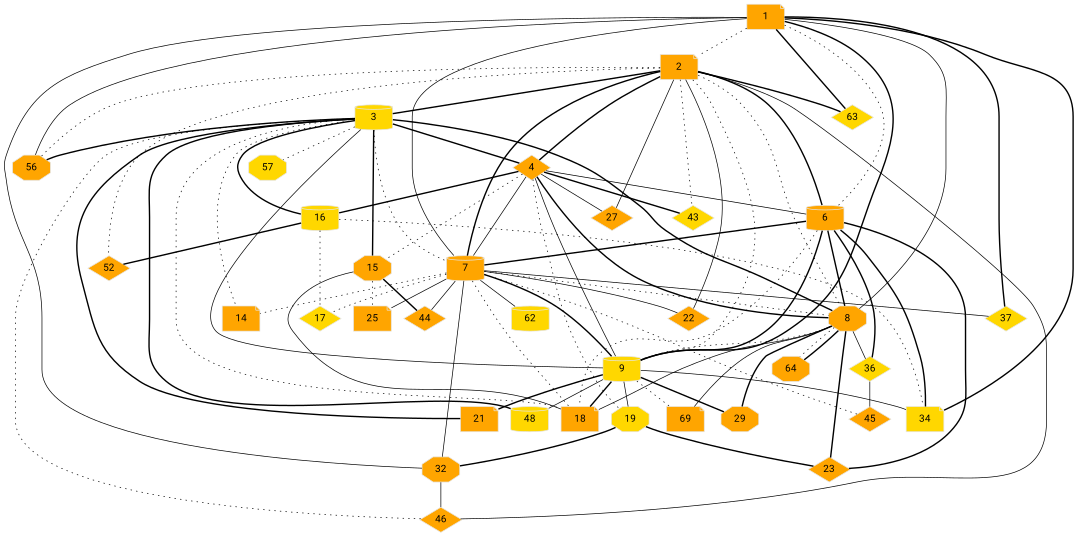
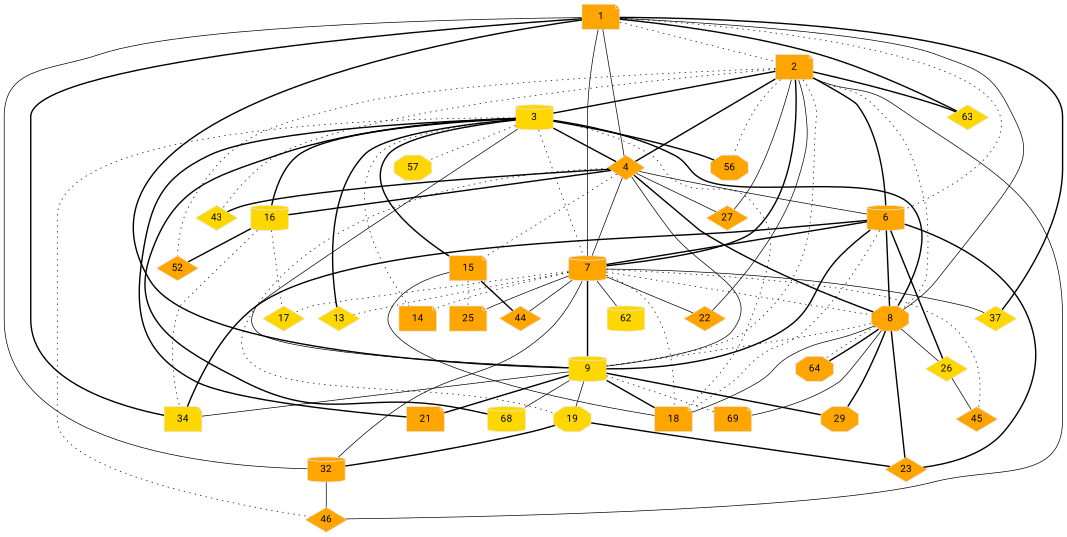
edge "1" -- "56": now "1" -- "4"
node "15": shape octagon -> note
node "13": added
node "36": label "36" -> "26"
node "48": label "48" -> "68"
node "32": shape octagon -> cylinder
